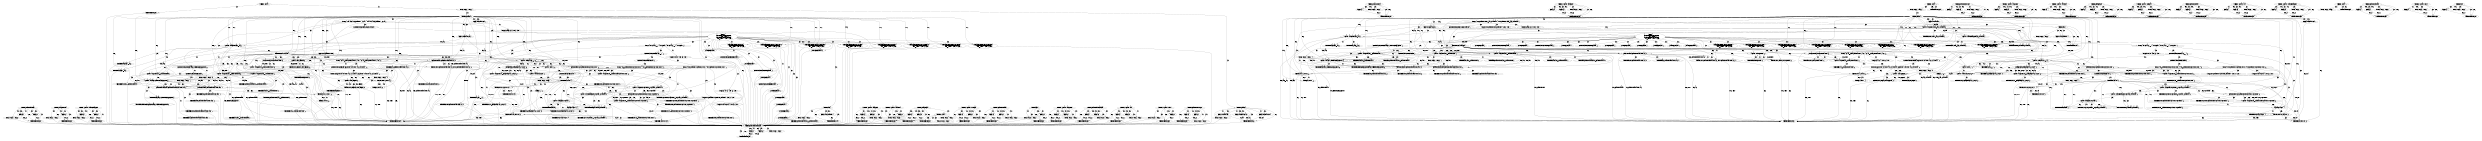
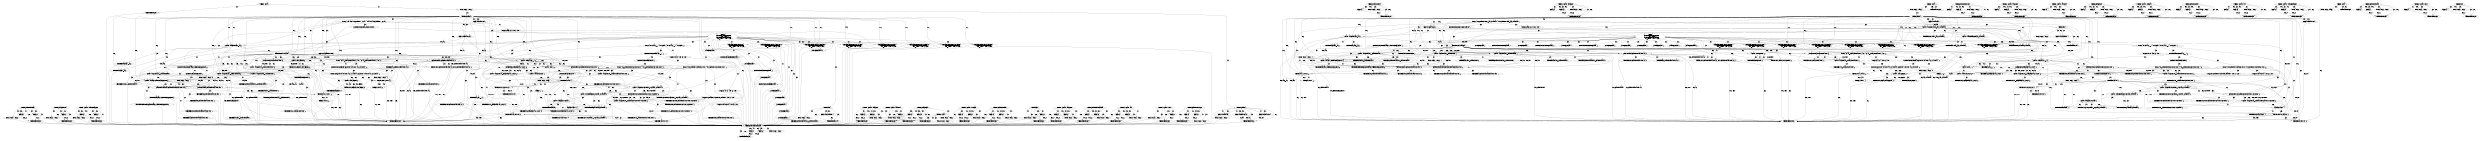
node "<(LOCAL,struct perf_event* event: perf_event*)<SUB>3</SUB>>": removed
edge "(<operator>.indirectFieldAccess,file->private_data)" -> "(<operator>.assignment,*event = file->private_data)": label "DDG: cmd" -> "CFG: "
edge "(_perf_event_refresh,_perf_event_refresh(event, arg))" -> "(IDENTIFIER,arg,_perf_event_refresh(event, arg))": label "AST: " -> "DDG: p2"
edge "(_perf_event_refresh,_perf_event_refresh(event, arg))" -> "(IDENTIFIER,event,_perf_event_refresh(event, arg))": label "ENOTTY: " -> "AST: "
